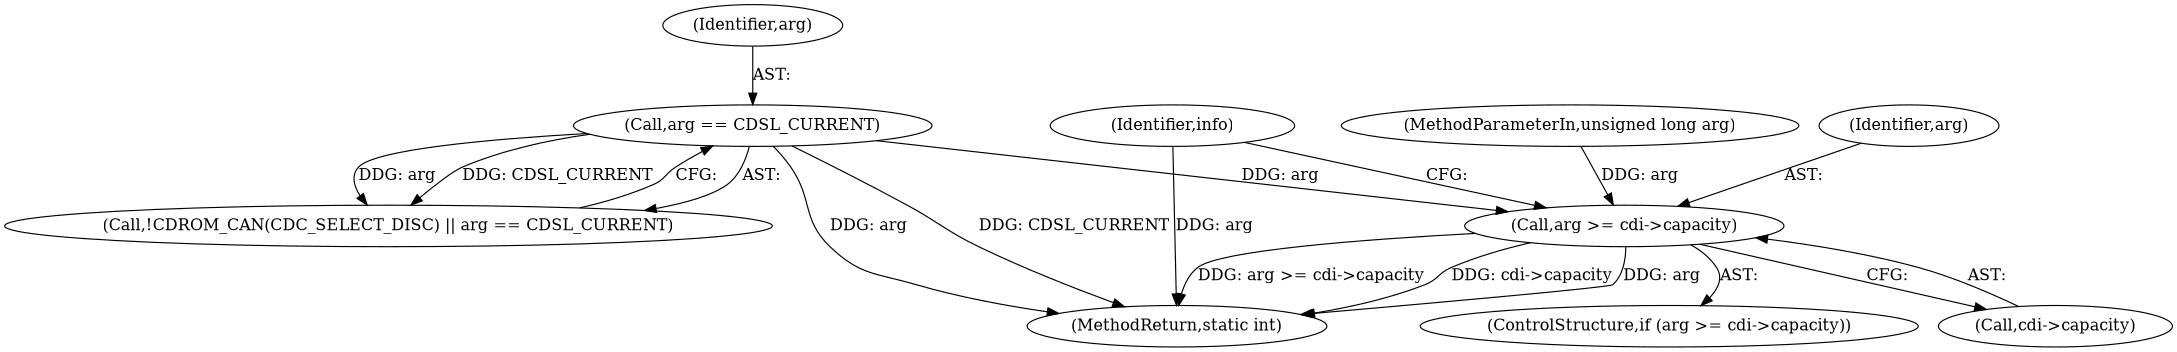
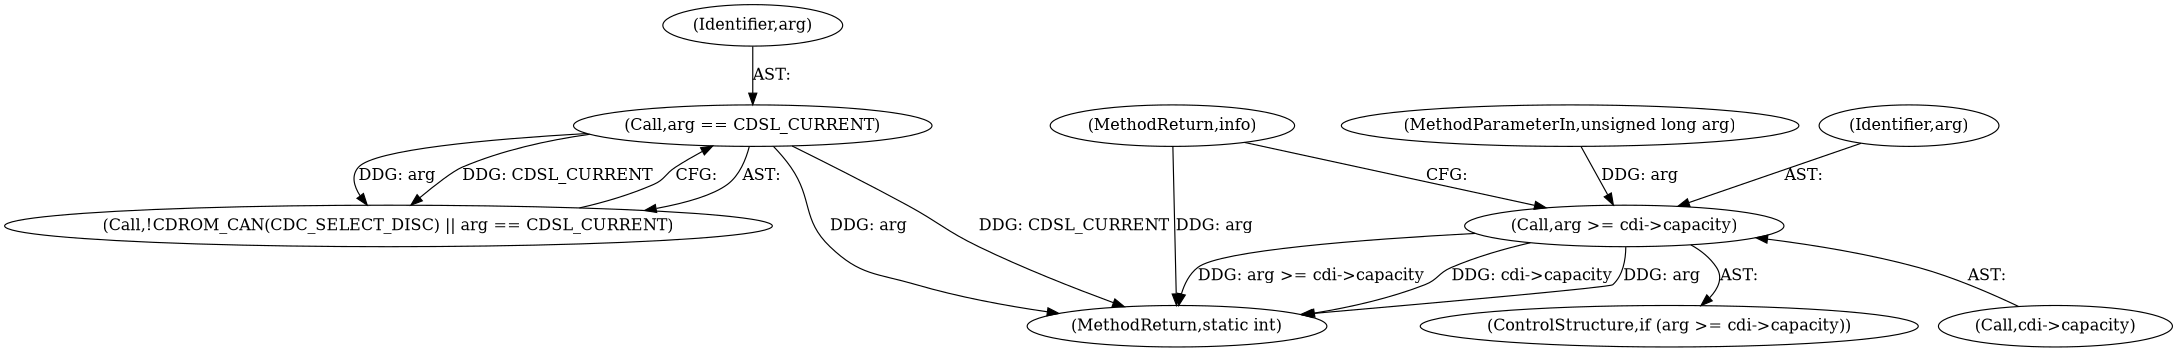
node "(Identifier,info)": label "(Identifier,info)" -> "(MethodReturn,info)"
edge "(Call,arg == CDSL_CURRENT)" -> "(Call,arg >= cdi->capacity)": removed, label "DDG: arg"
edge "(Call,arg >= cdi->capacity)" -> "(Call,cdi->capacity)": removed, label "CFG:"
